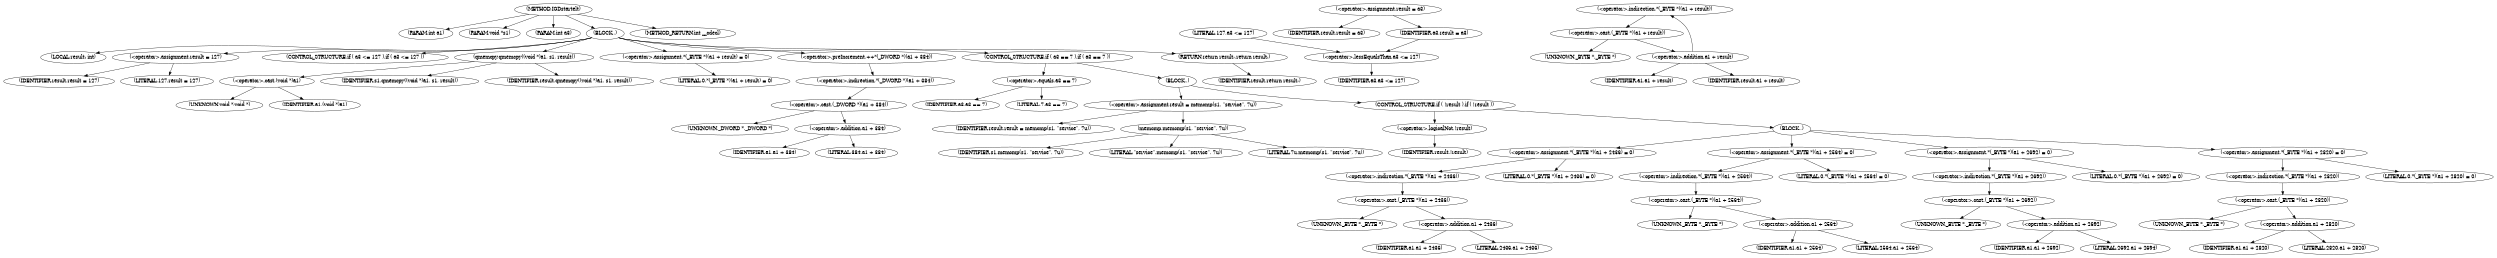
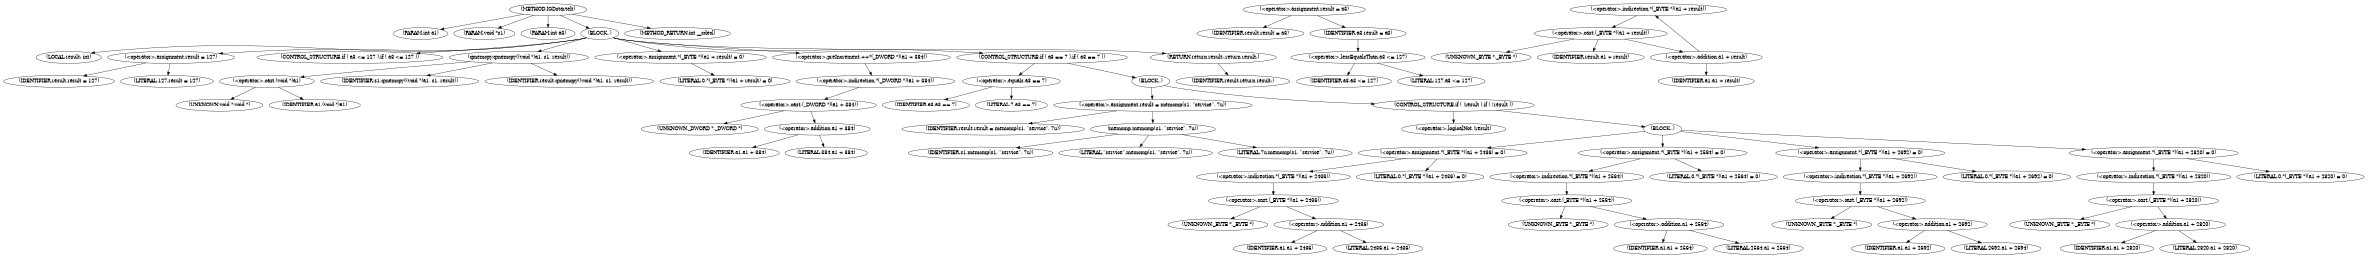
edge "(LITERAL,127,a3 <= 127)" -> "(<operator>.lessEqualsThan,a3 <= 127)": reversed
edge "(<operator>.addition,a1 + result)" -> "(IDENTIFIER,result,a1 + result)": now "(<operator>.cast,(_BYTE *)(a1 + result))" -> "(IDENTIFIER,result,a1 + result)"
node "(IDENTIFIER,result,!result)": removed
